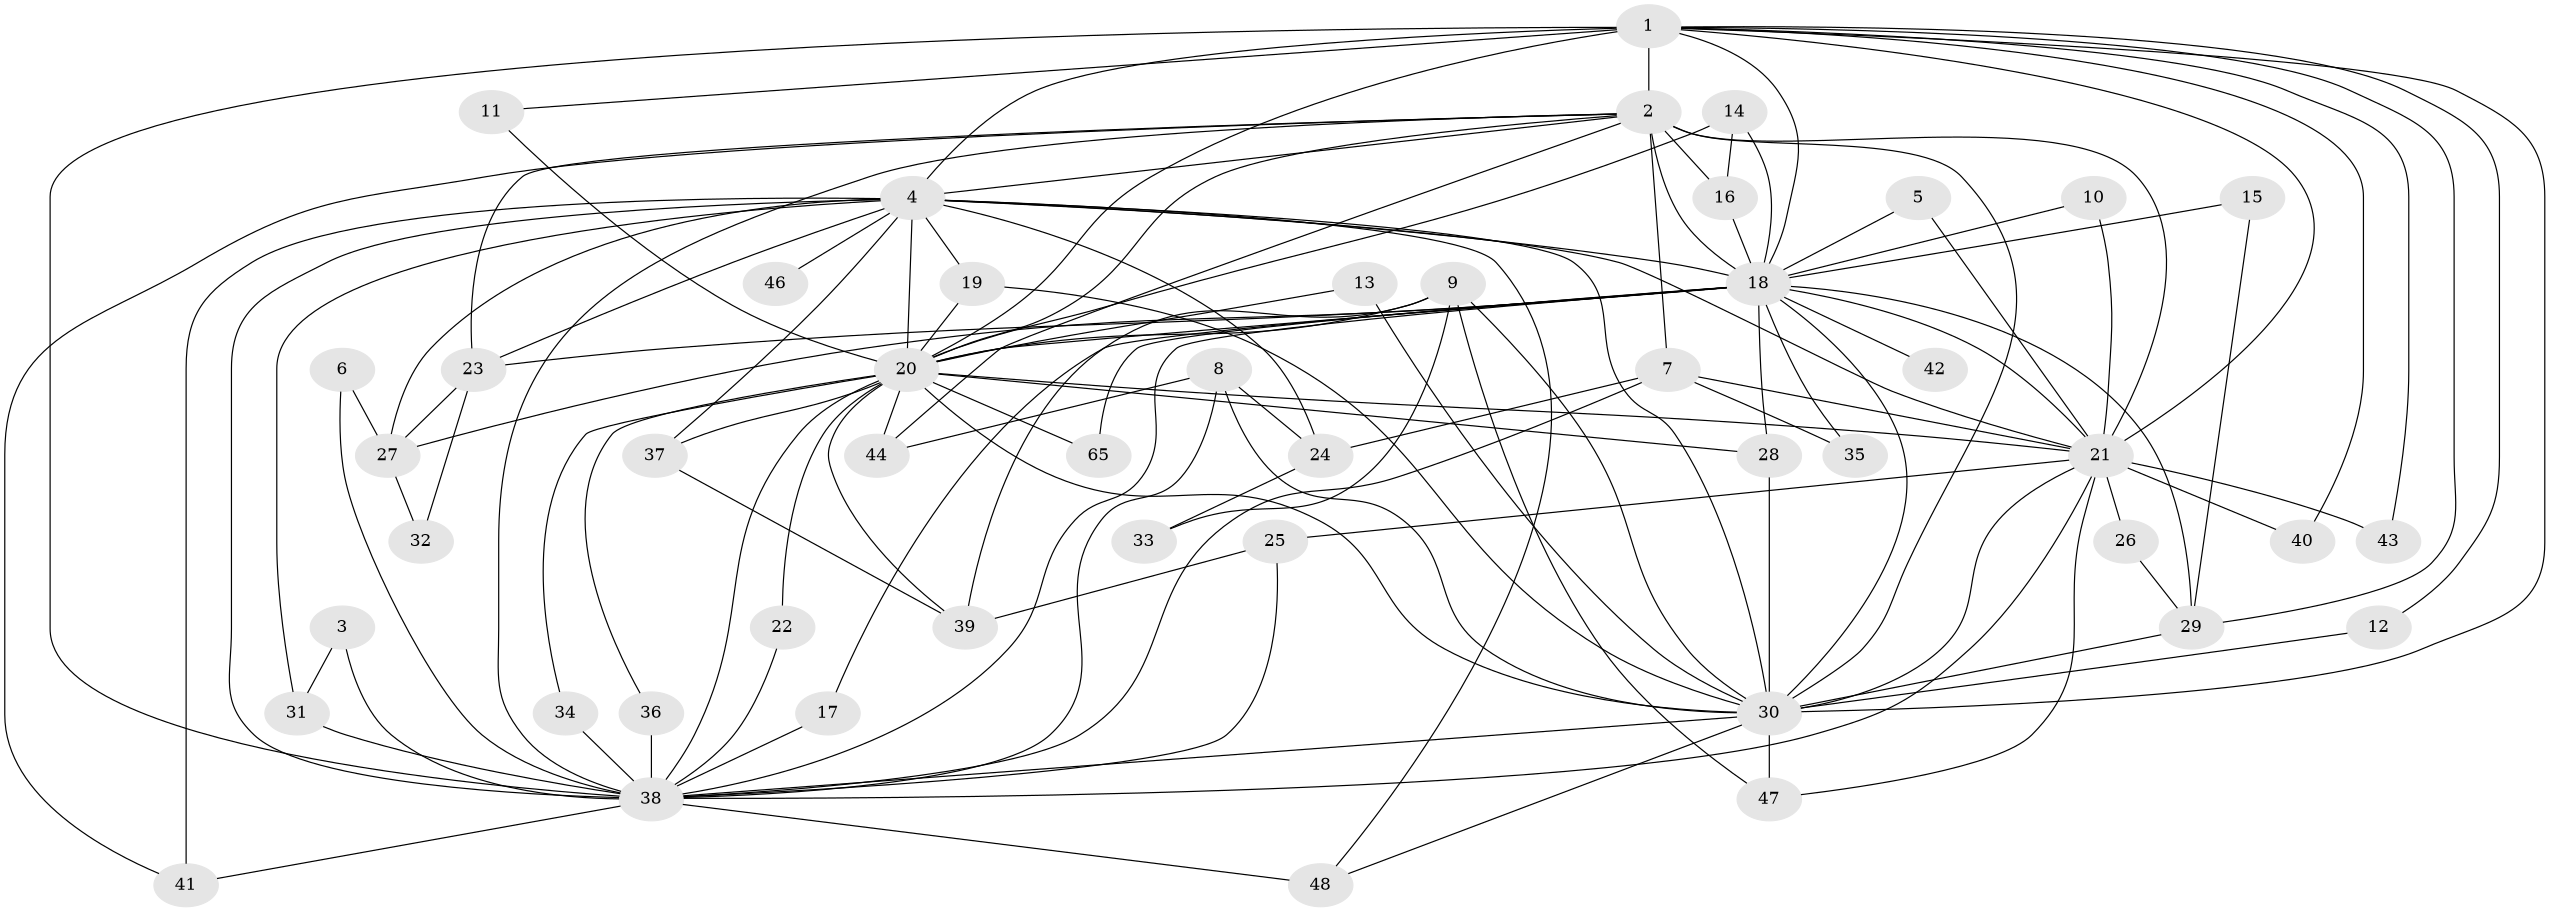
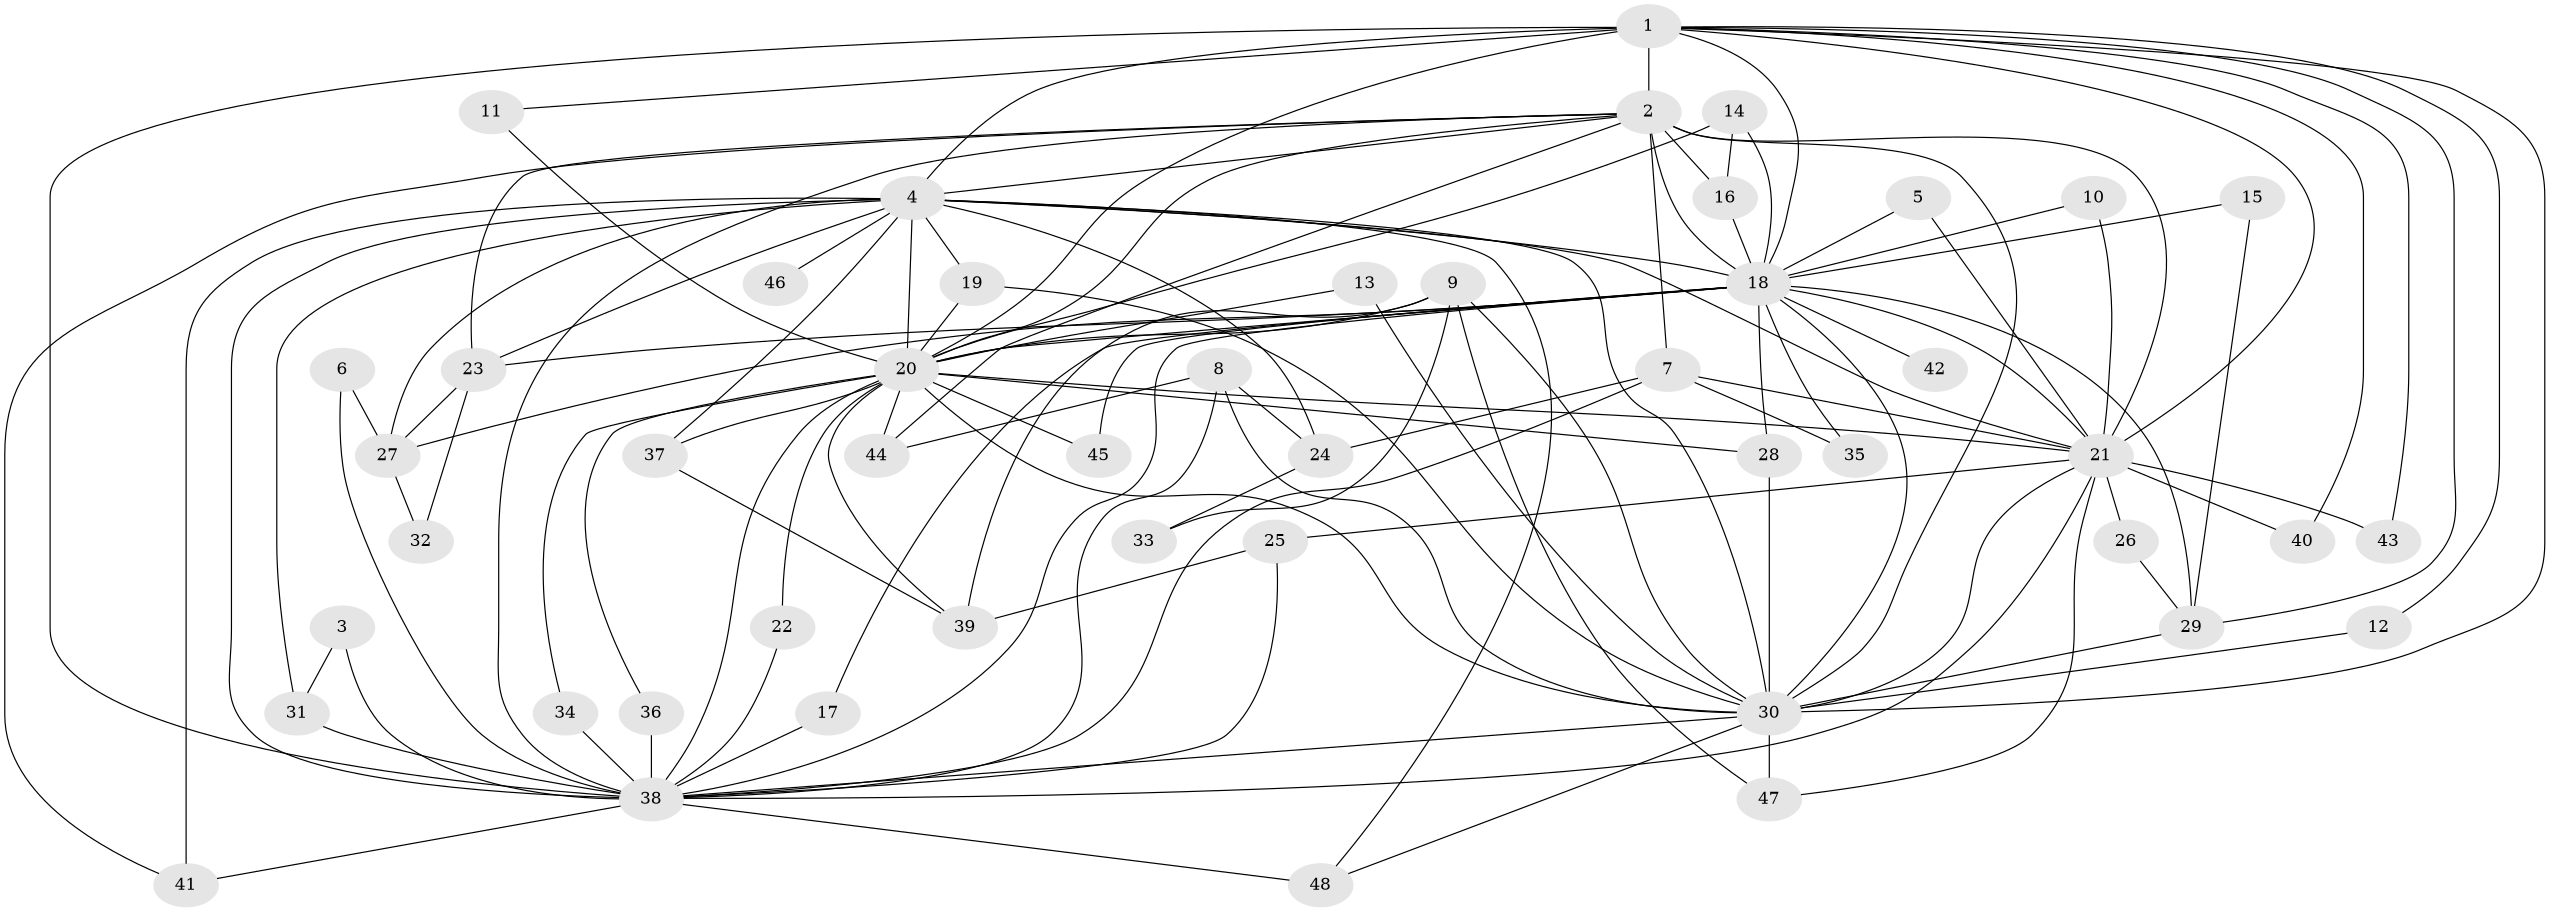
node "65": label "65" -> "45"
